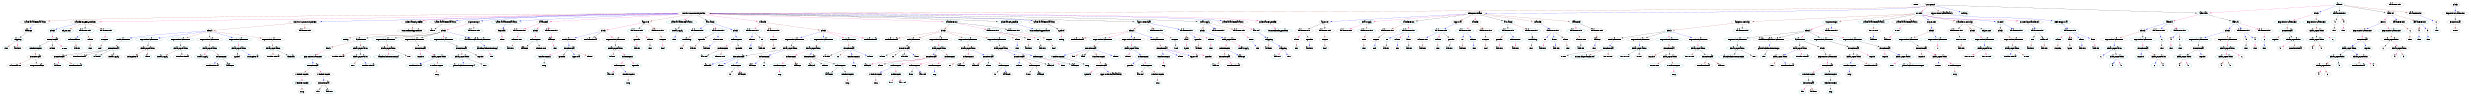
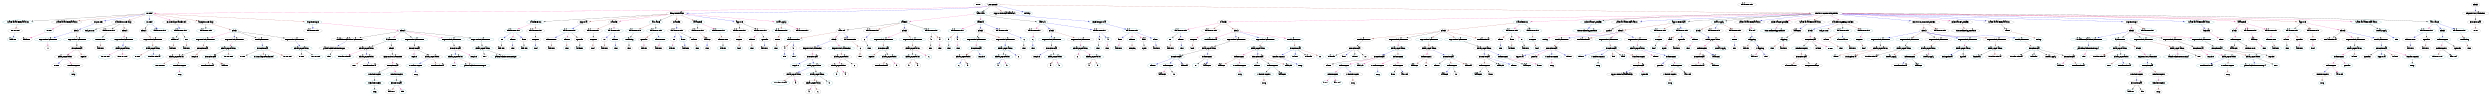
edge "safeDiv" -> "SafeMath": reversed
